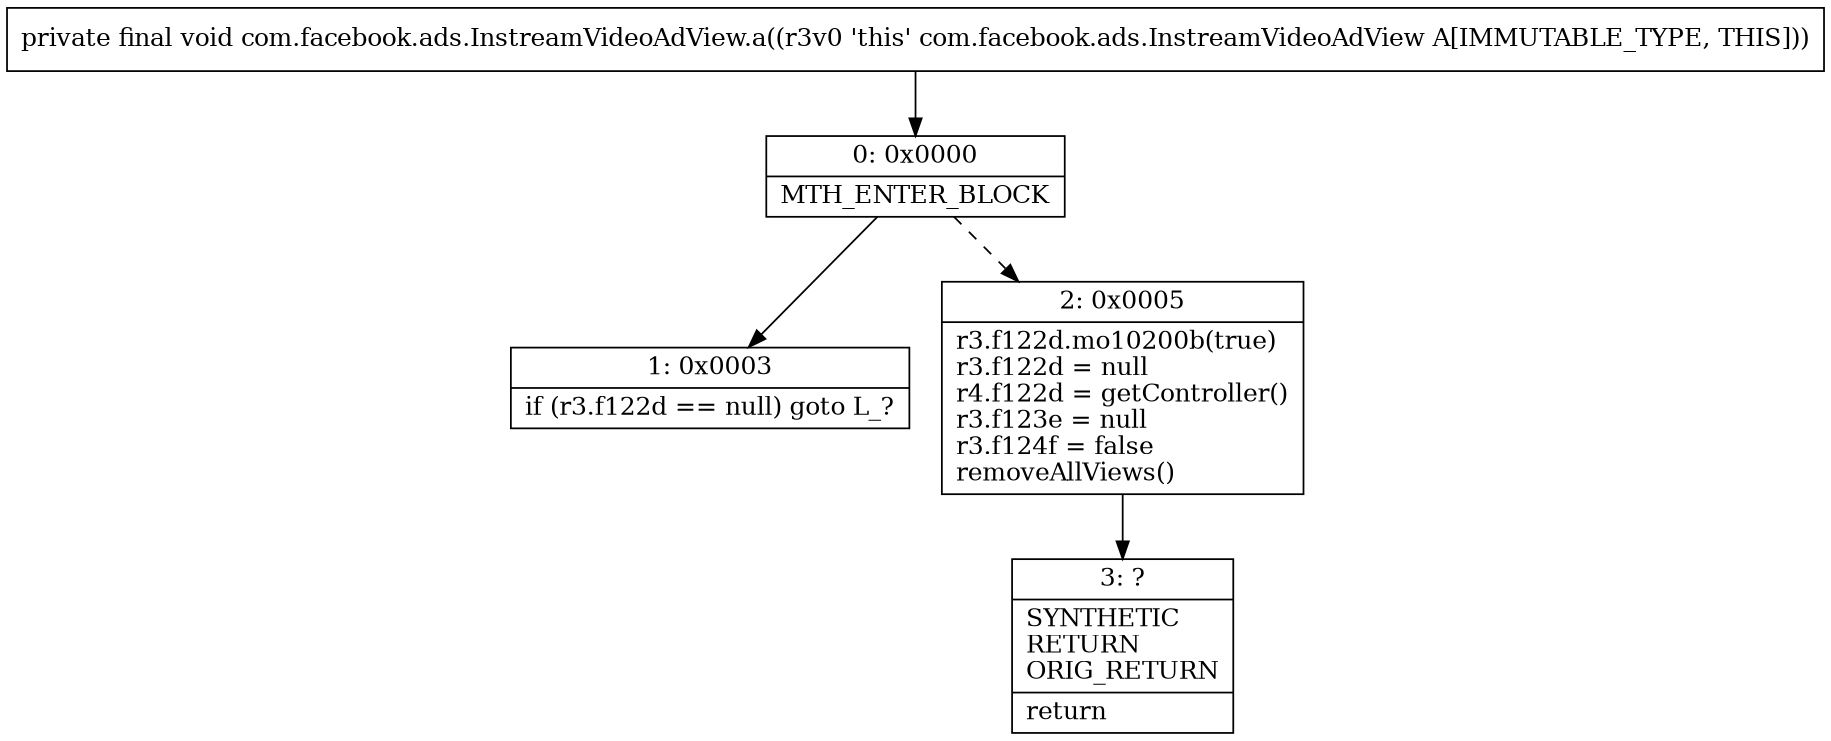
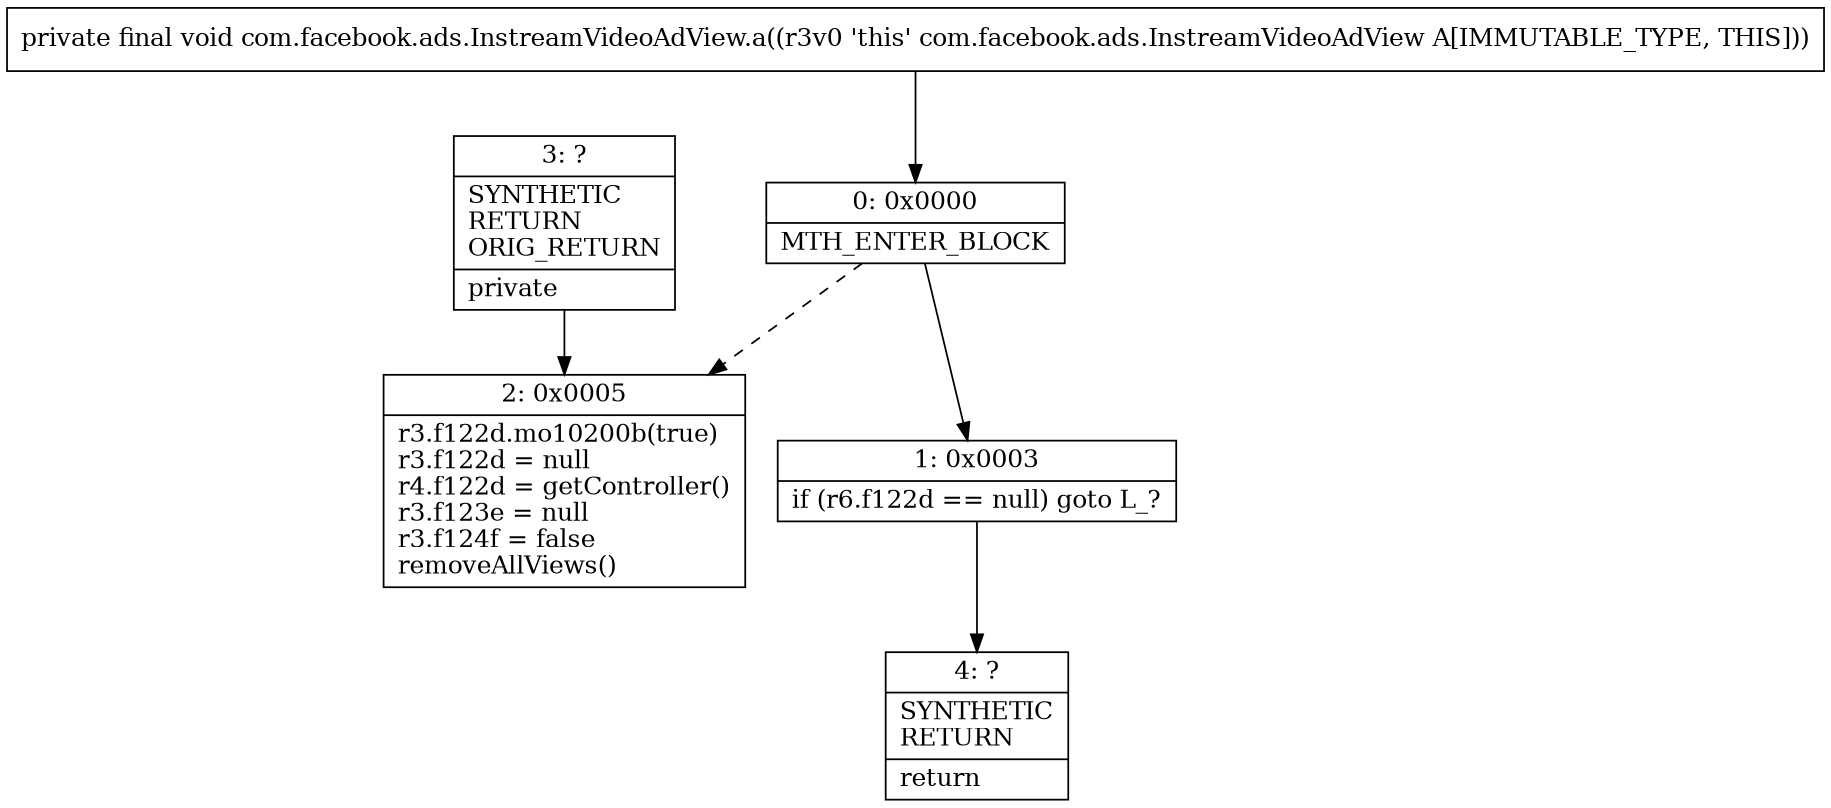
node "1: 0x0003": text "if (r3.f122d == null) goto L_?" -> "if (r6.f122d == null) goto L_?"
edge "2: 0x0005" -> "3: ?": reversed
node "3: ?": text "return" -> "private"
node "4: ?": added
